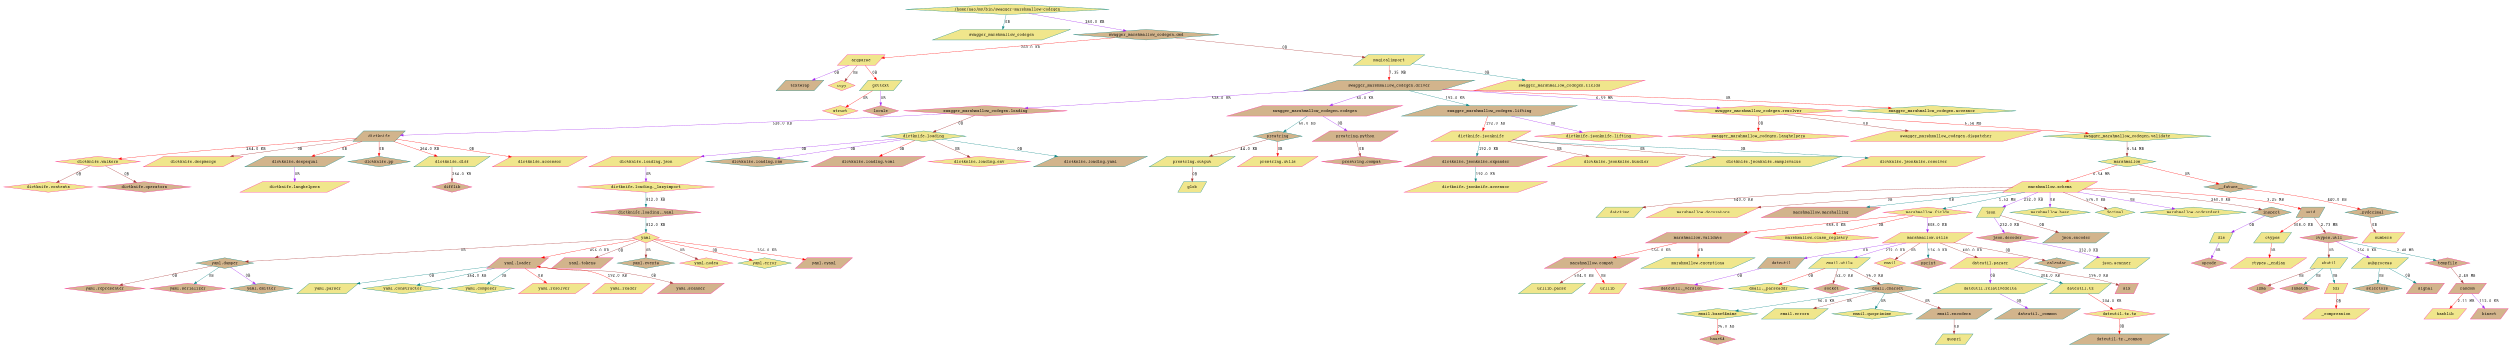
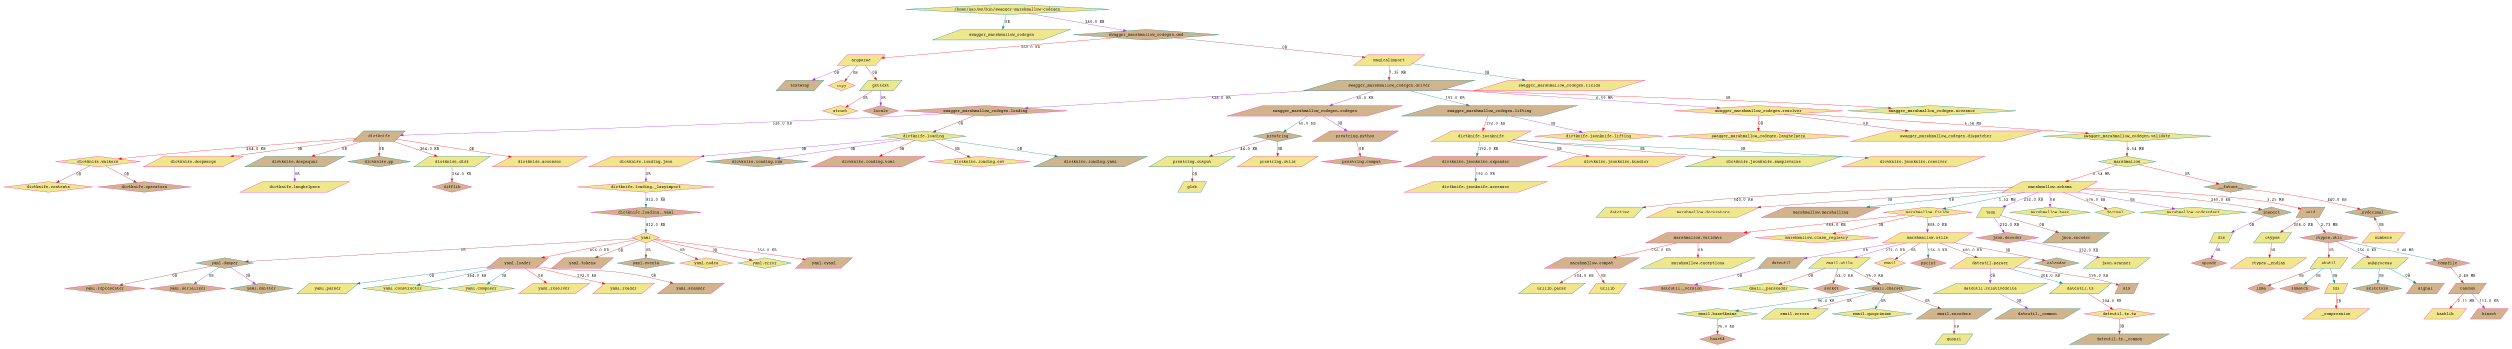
node "magicalimport": color teal -> deeppink
edge "_pydecimal" -> "numbers": reversed
edge "yaml.reader" -> "yaml.loader": reversed
edge "bz2" -> "_compression": label "0B" -> "1B"
